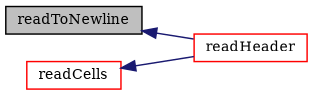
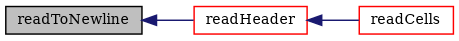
edge "readHeader" -> "readCells": reversed
